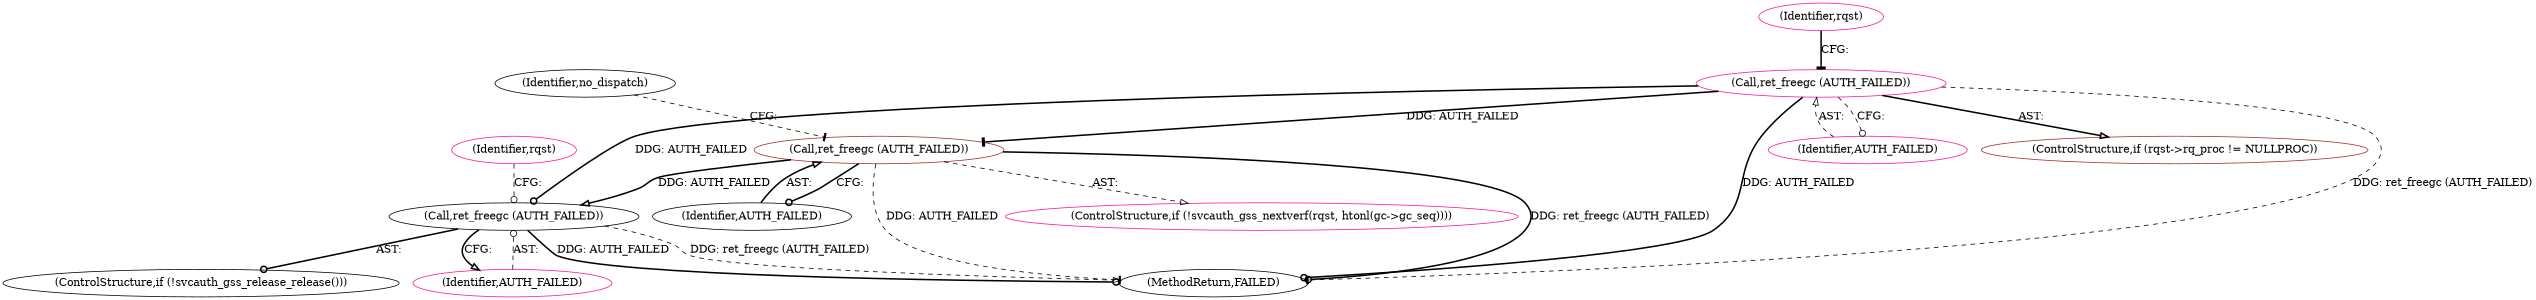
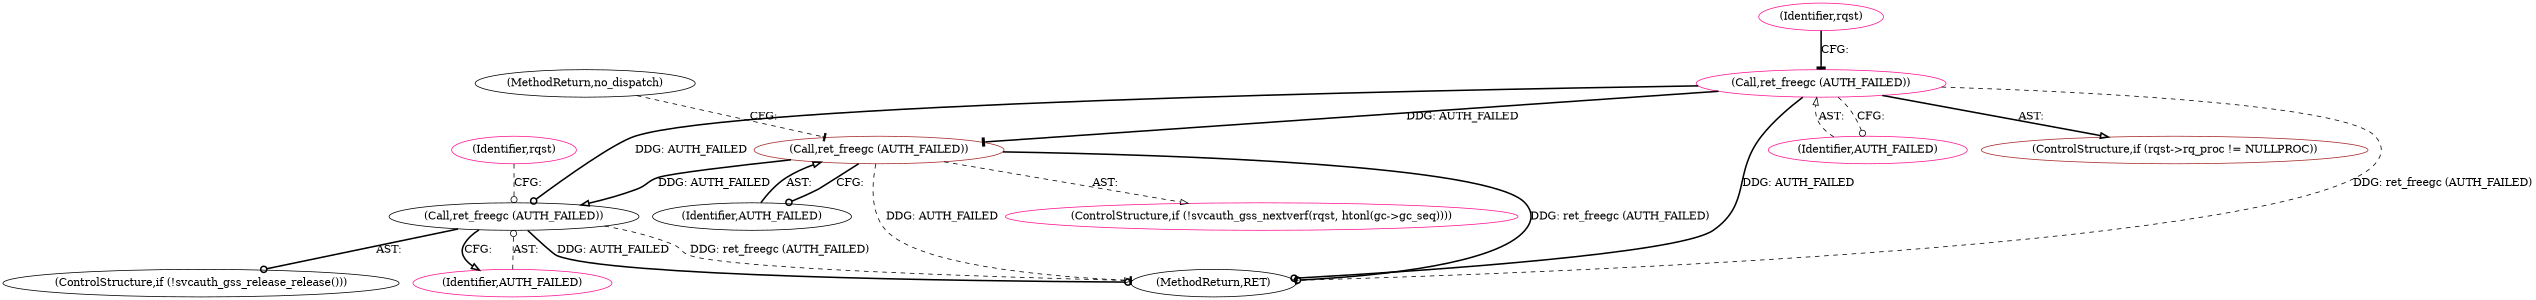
node "(Identifier,no_dispatch)": label "(Identifier,no_dispatch)" -> "(MethodReturn,no_dispatch)"
node "(MethodReturn,FAILED)": label "(MethodReturn,FAILED)" -> "(MethodReturn,RET)"
